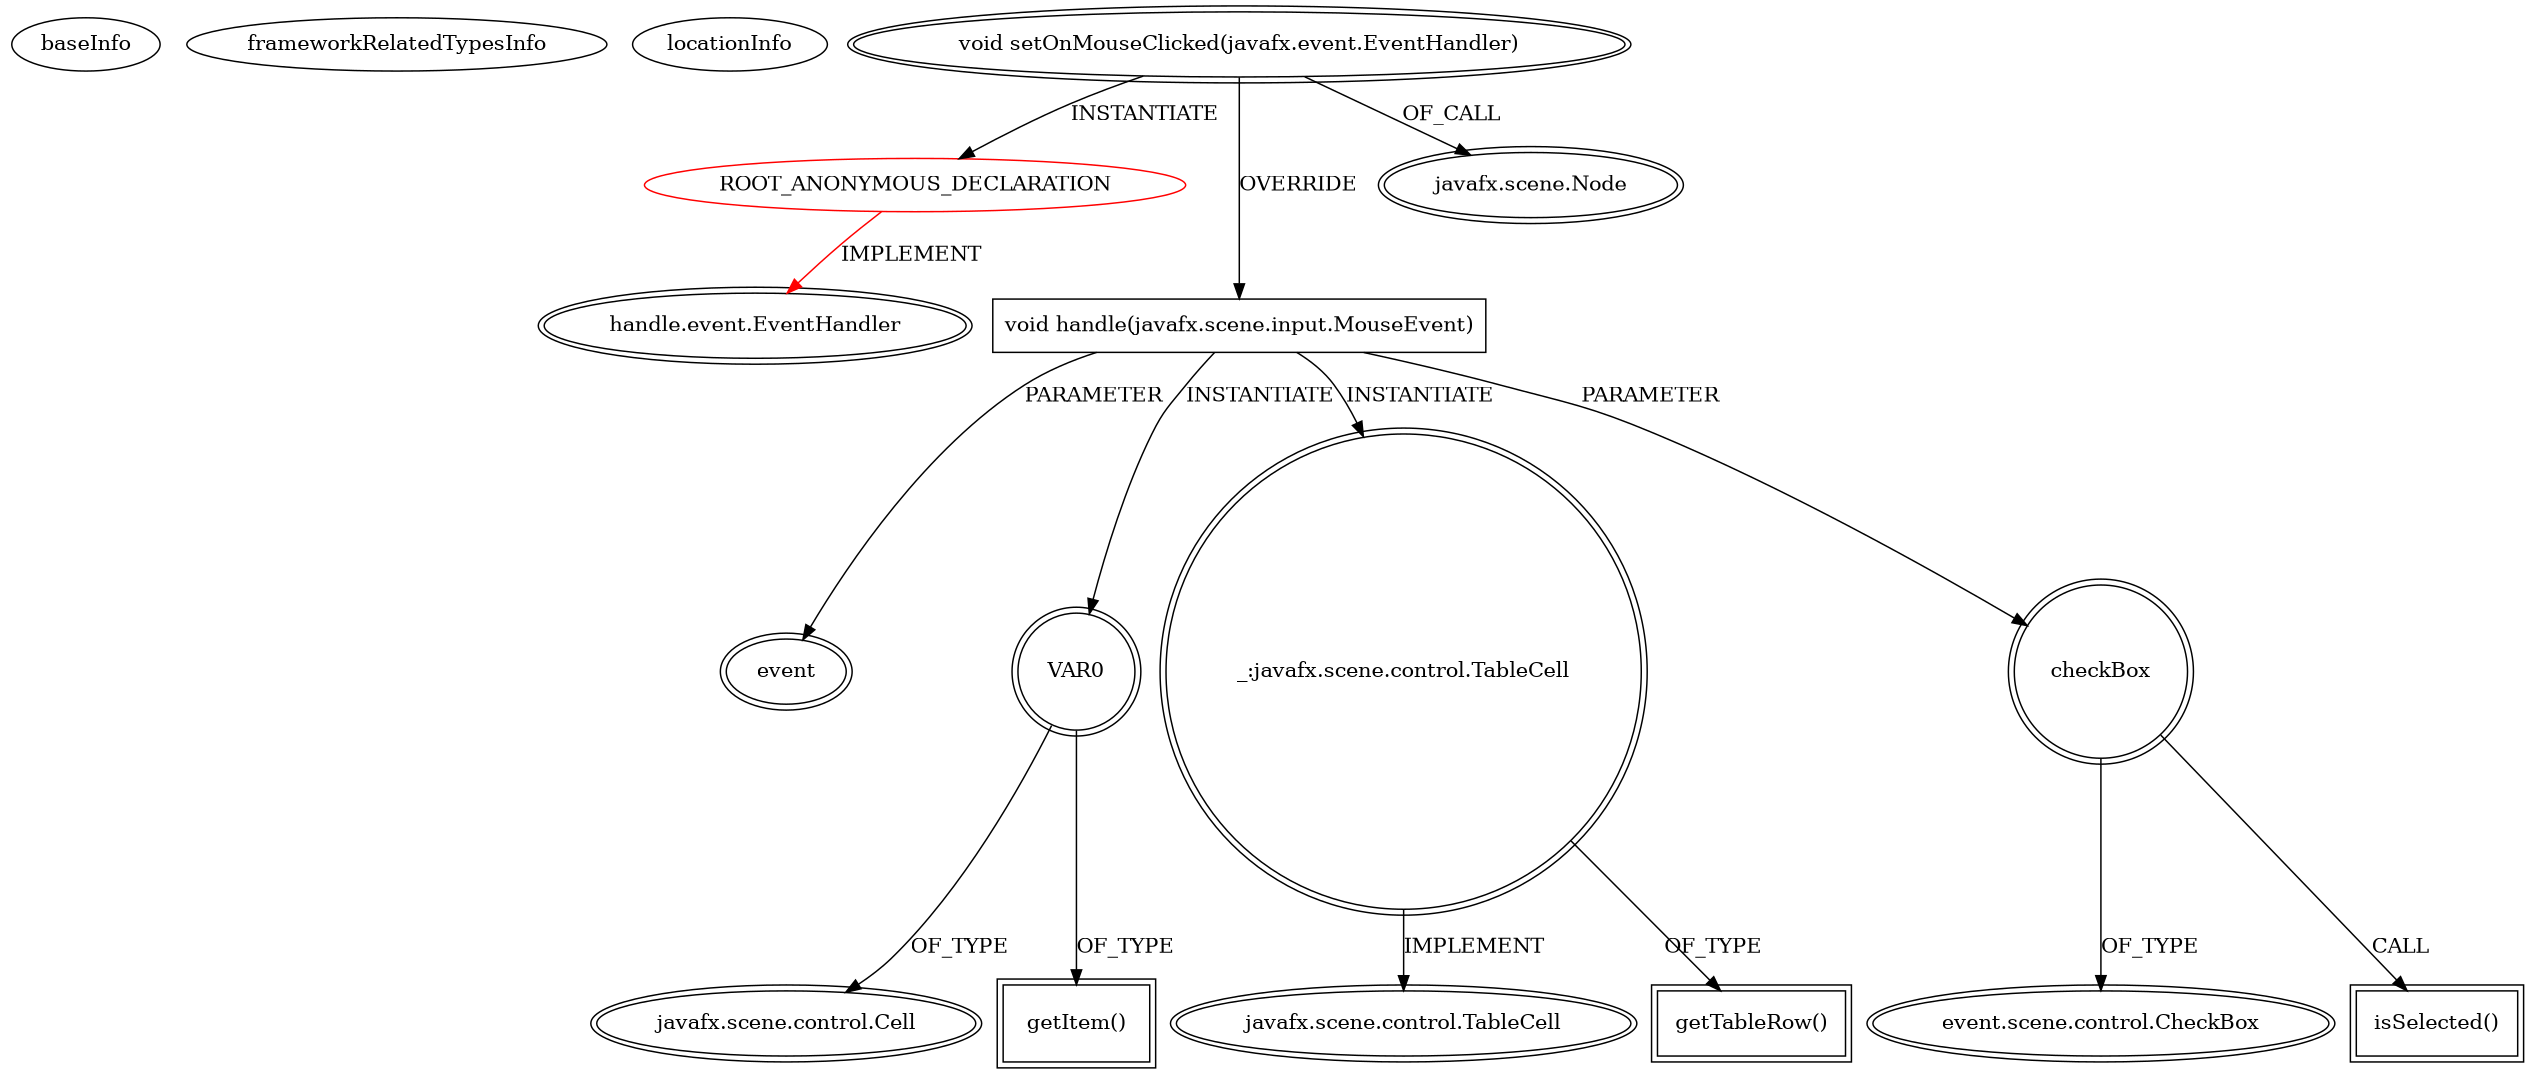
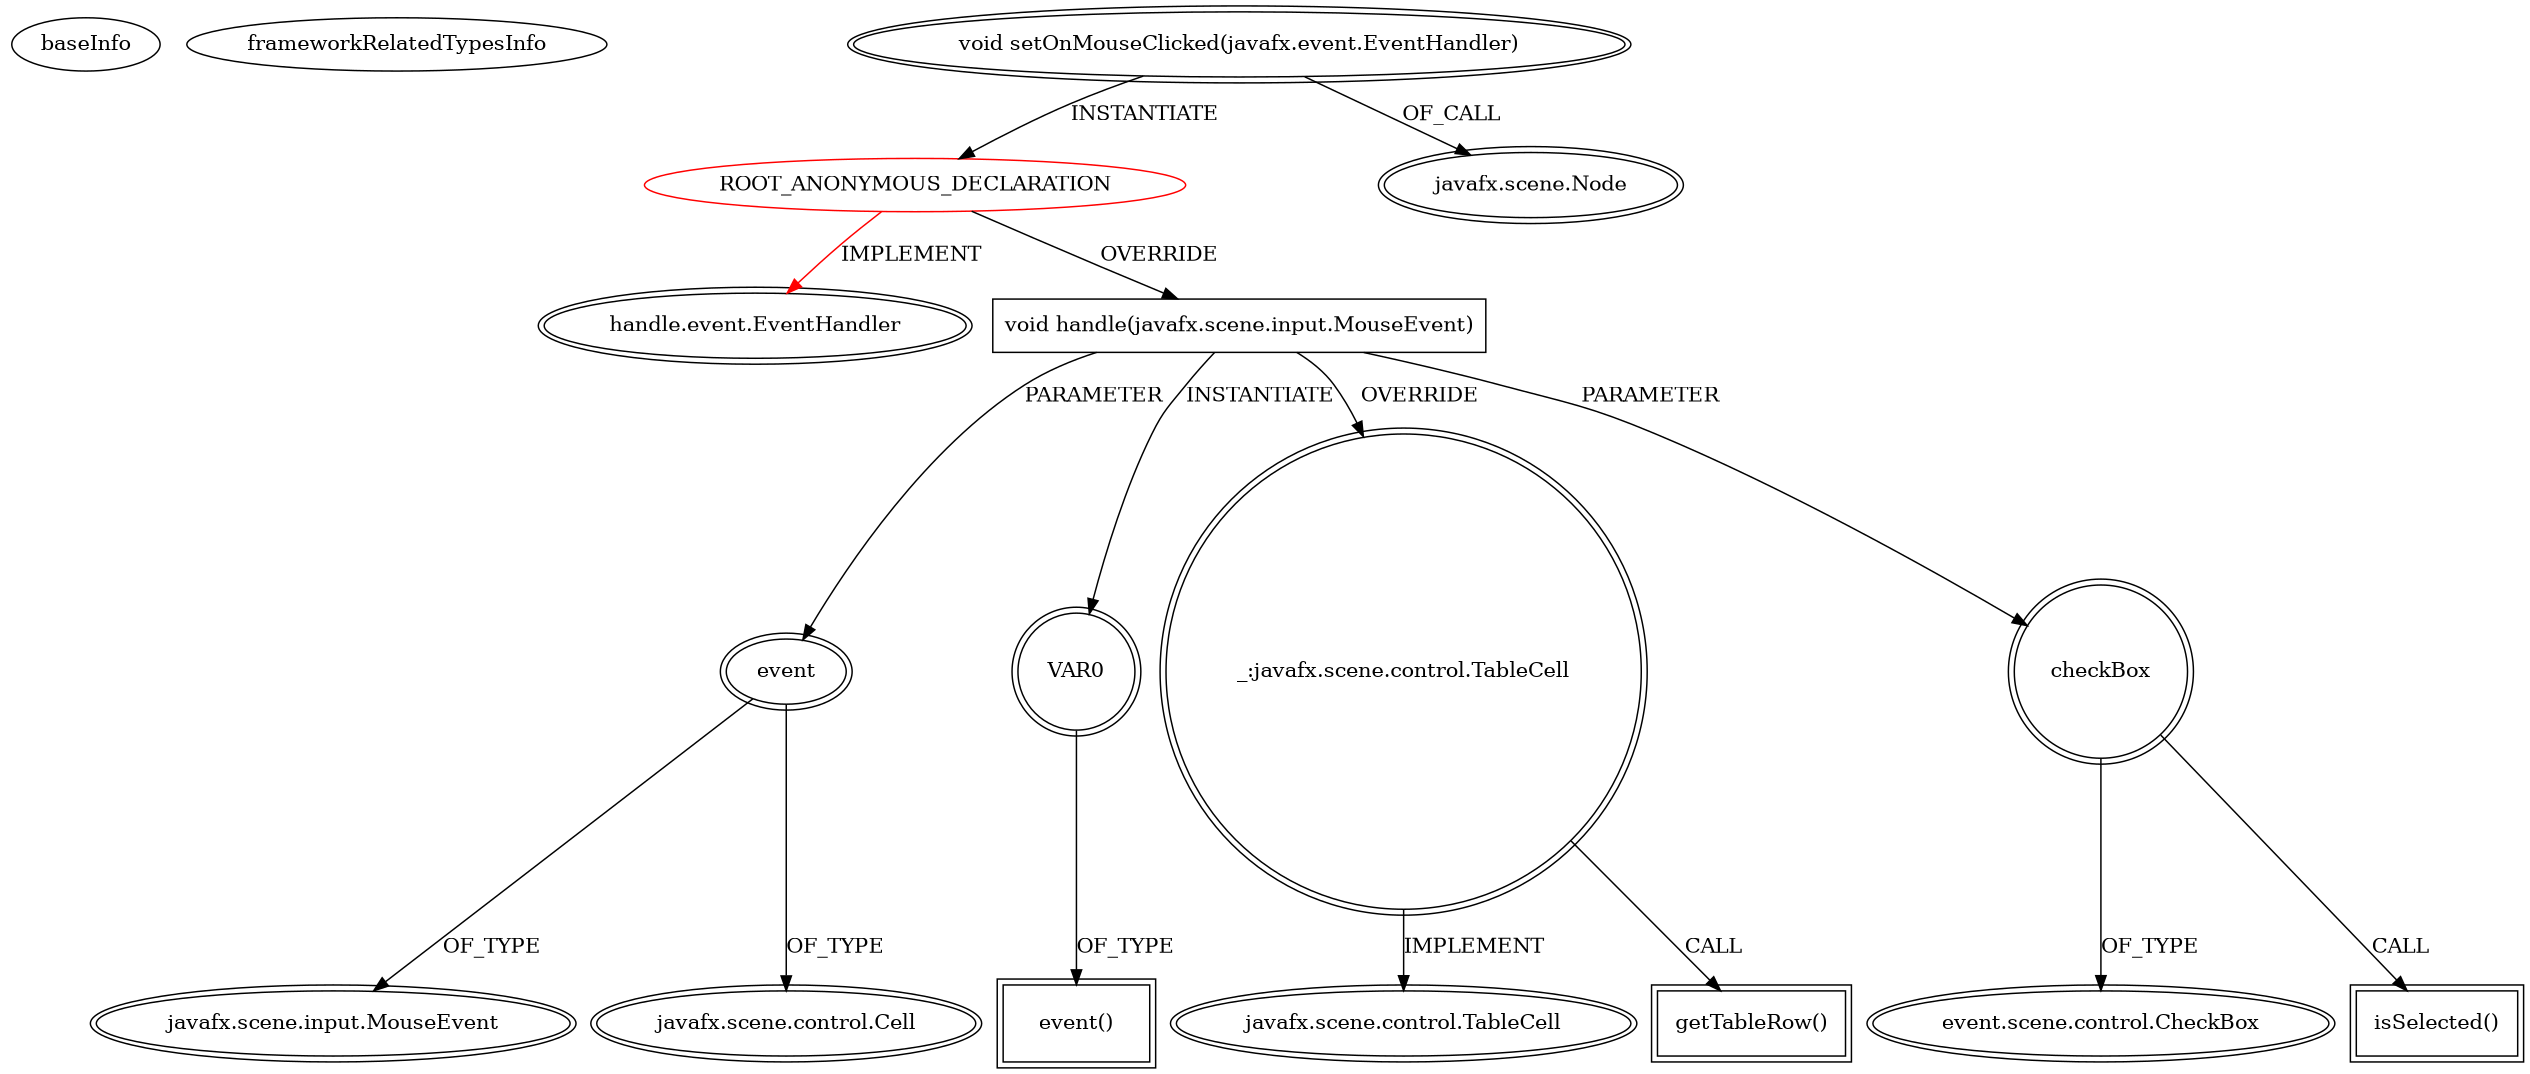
node "locationInfo": removed
edge "void setOnMouseClicked(javafx.event.EventHandler)" -> "void handle(javafx.scene.input.MouseEvent)": now "ROOT_ANONYMOUS_DECLARATION" -> "void handle(javafx.scene.input.MouseEvent)"
edge "void handle(javafx.scene.input.MouseEvent)" -> "_:javafx.scene.control.TableCell": label "INSTANTIATE" -> "OVERRIDE"
edge "VAR0" -> "javafx.scene.control.Cell": now "event" -> "javafx.scene.control.Cell"
edge "_:javafx.scene.control.TableCell" -> "getTableRow()": label "OF_TYPE" -> "CALL"
node "javafx.scene.input.MouseEvent": added
node "getItem()": label "getItem()" -> "event()"
